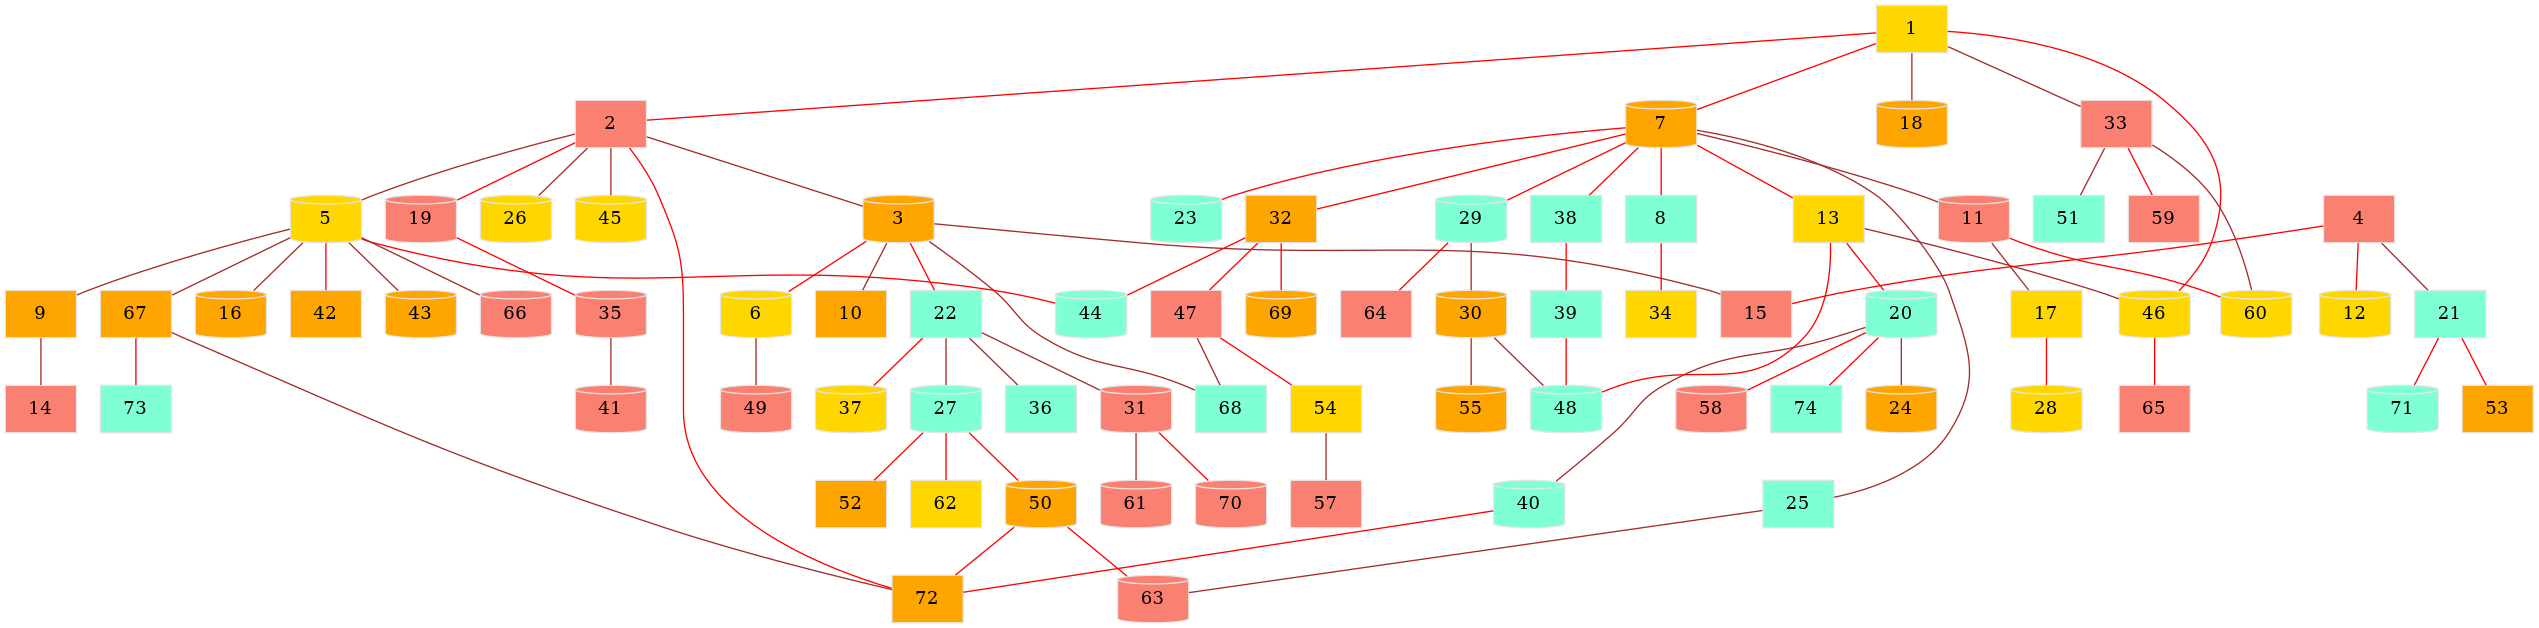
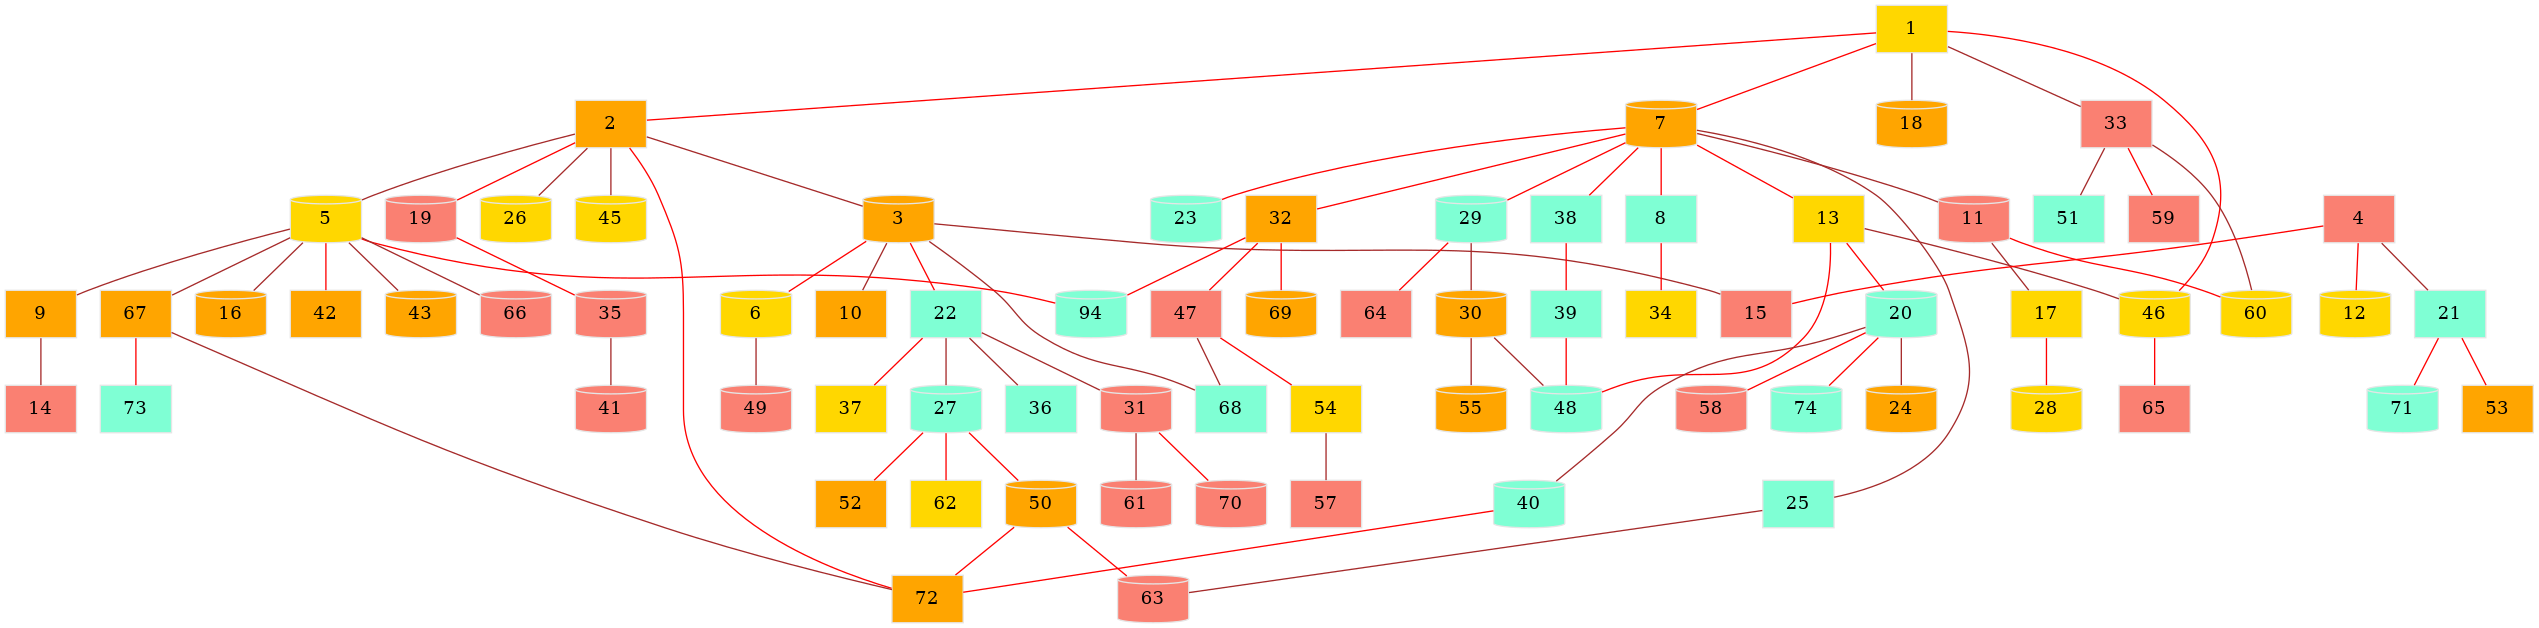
node "2": fillcolor salmon -> orange
node "44": label "44" -> "94"
node "37": shape cylinder -> box
node "74": shape box -> cylinder
